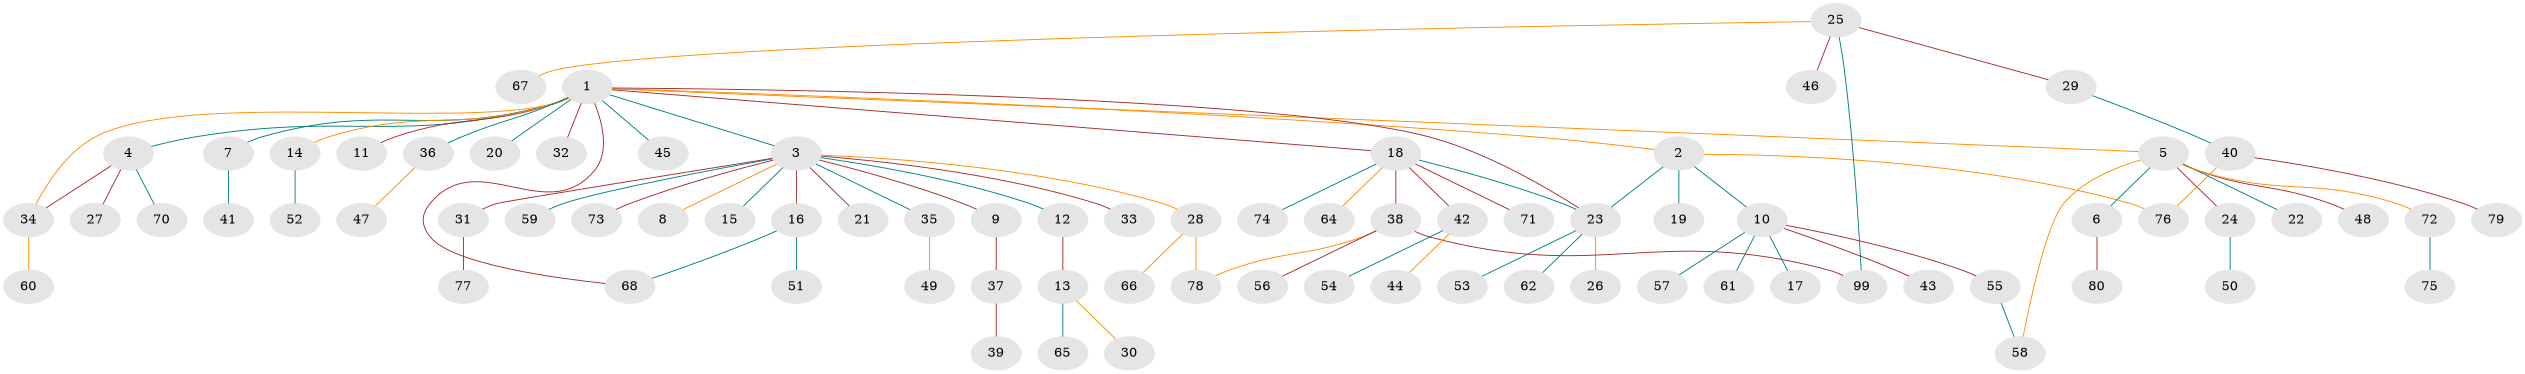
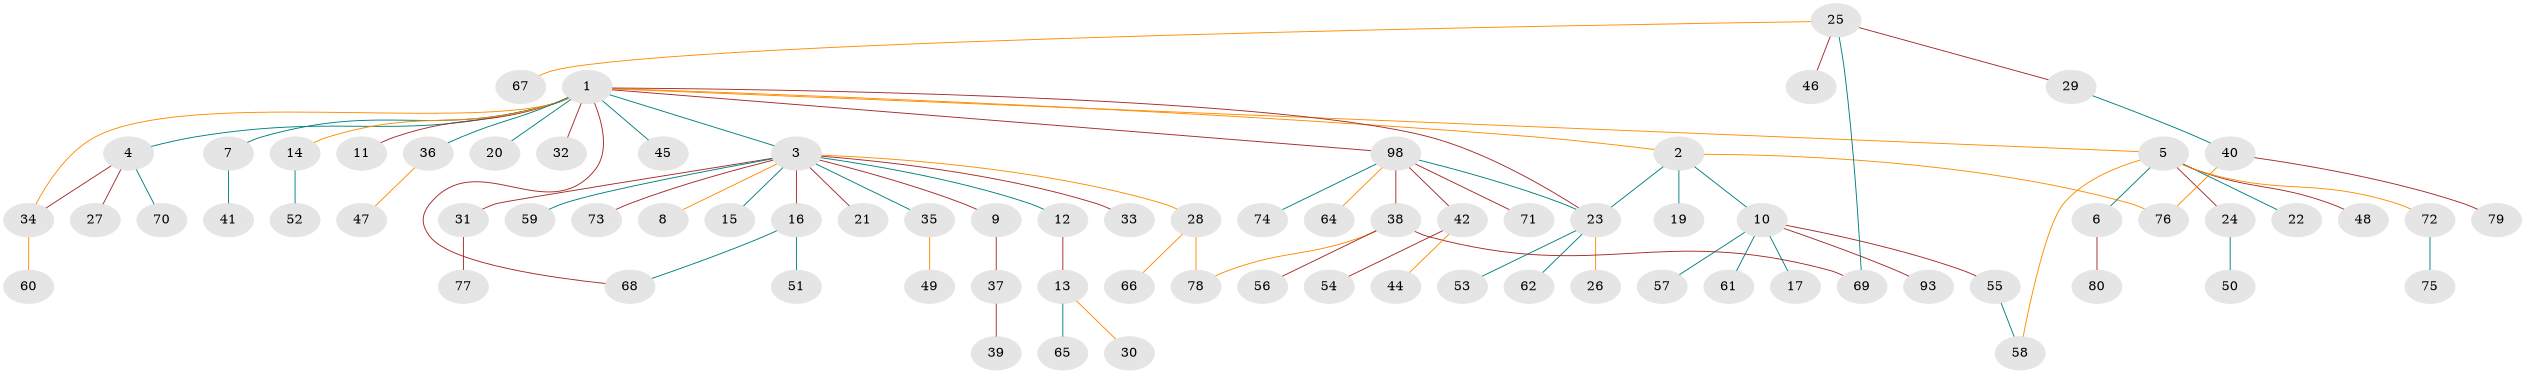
node "18": label "18" -> "98"
edge "42" -- "54": color teal -> brown
node "99": label "99" -> "69"
node "43": label "43" -> "93"
